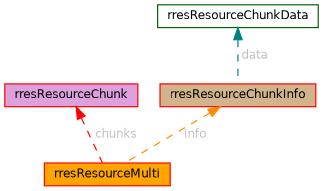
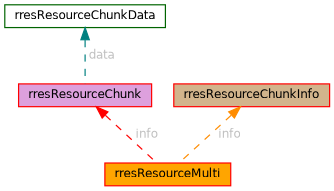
edge "rresResourceChunkInfo" -> "rresResourceChunkData": now "rresResourceChunk" -> "rresResourceChunkData"
edge "rresResourceMulti" -> "rresResourceChunk": label " chunks" -> " info"
